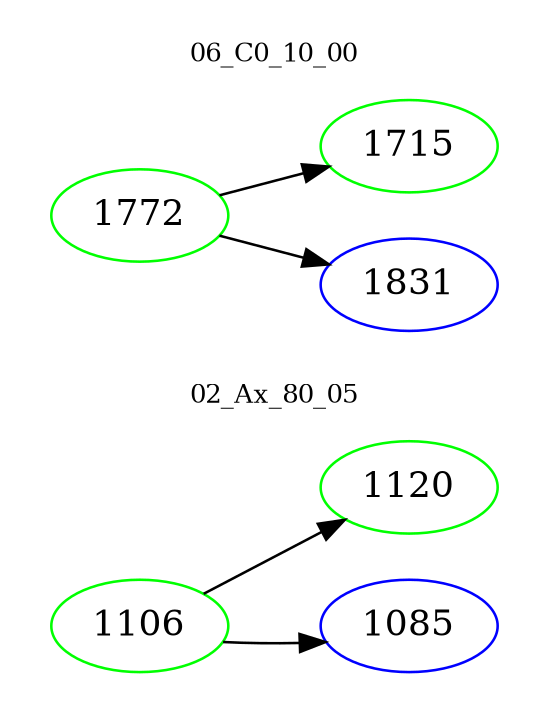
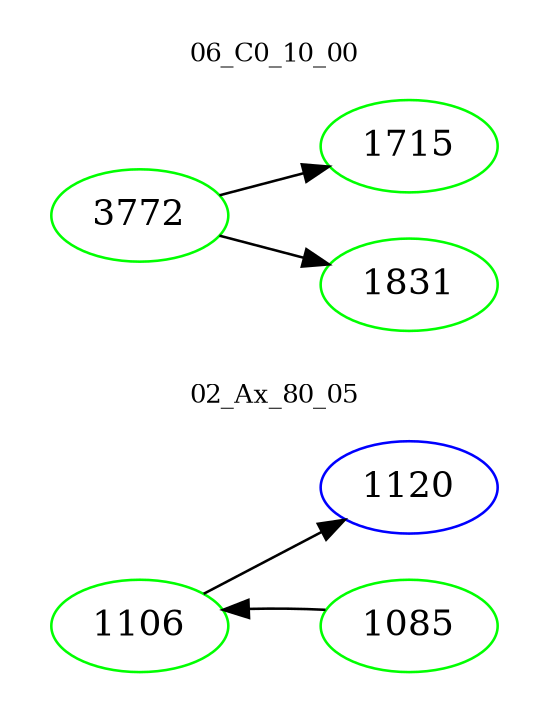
node "1772": label "1772" -> "3772"
node "1831": color blue -> green
node "1120": color green -> blue
node "1085": color blue -> green
edge "1106" -> "1085": reversed
